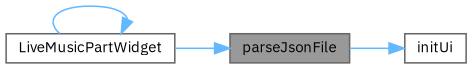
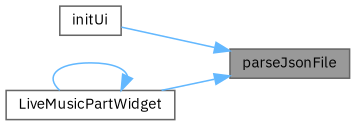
edge "parseJsonFile" -> "initUi": reversed
